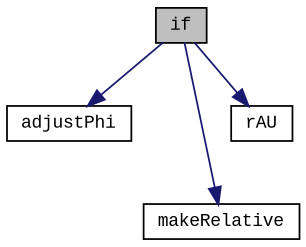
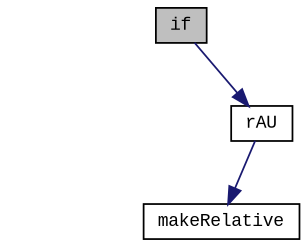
edge "if" -> "makeRelative": now "rAU" -> "makeRelative"
node "adjustPhi": removed
